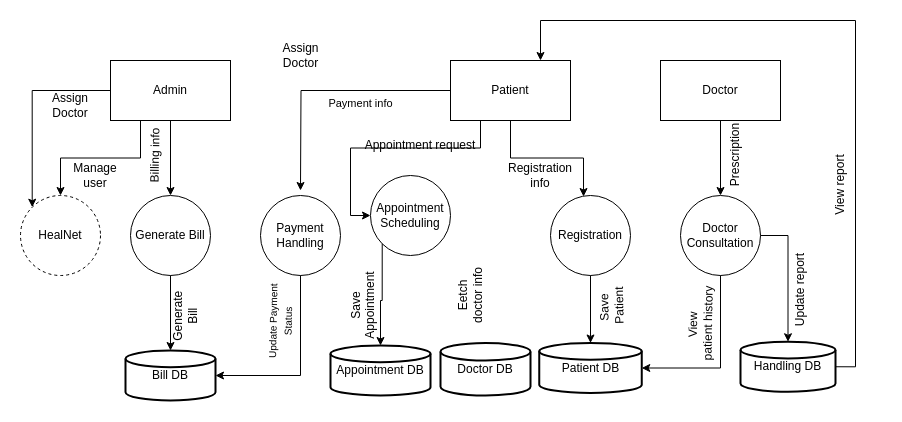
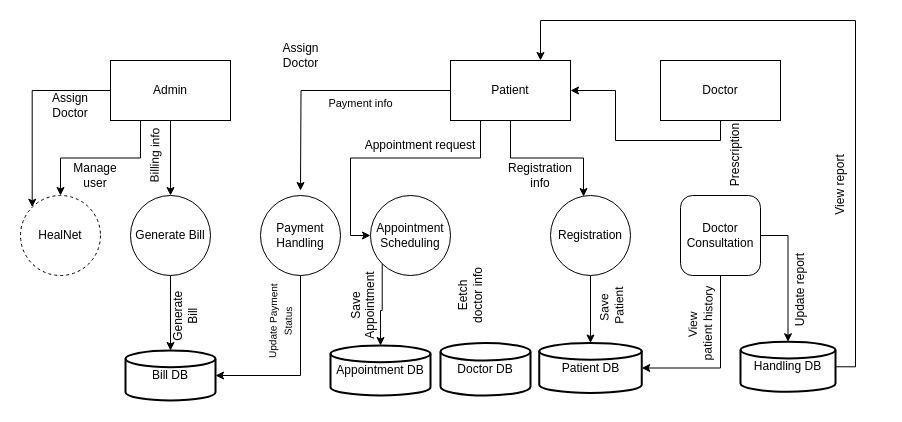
edge "Doctor" -> "Doctor Consultation": now "Doctor" -> "Patient"
node "Appointment Scheduling": moved (411, 216) -> (411, 236)
node "Doctor Consultation": shape ellipse -> rounded rectangle
